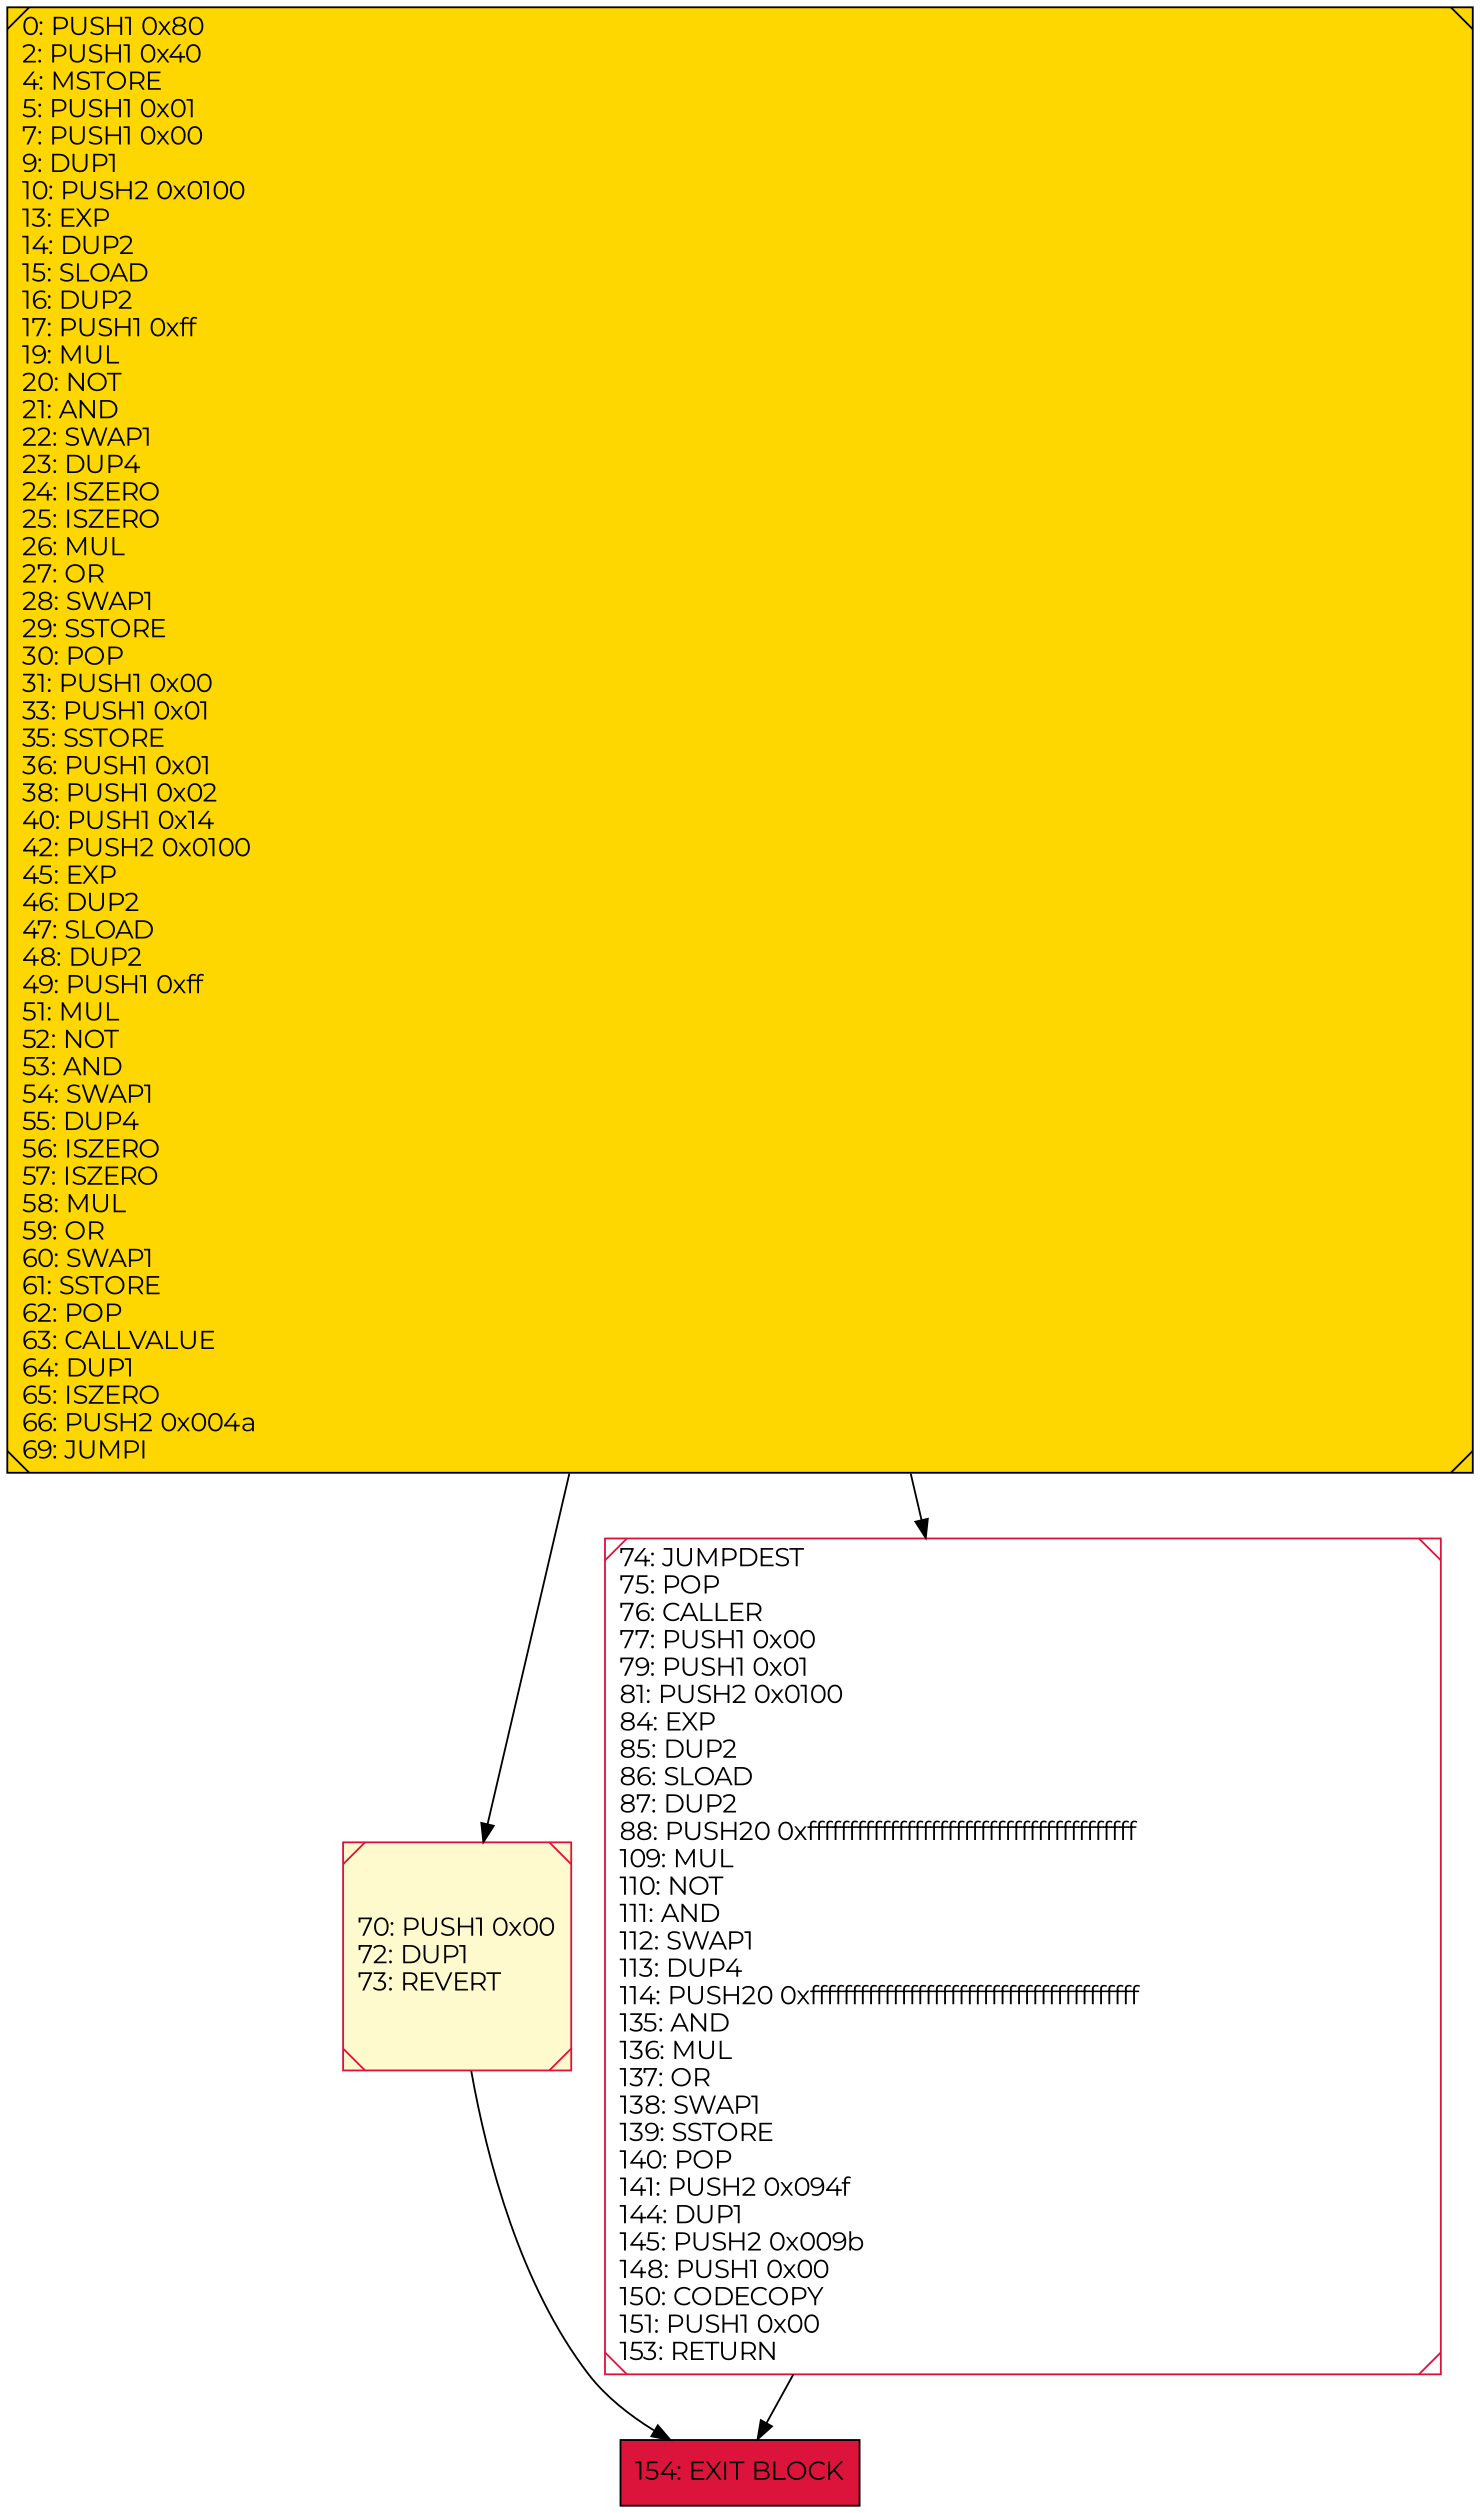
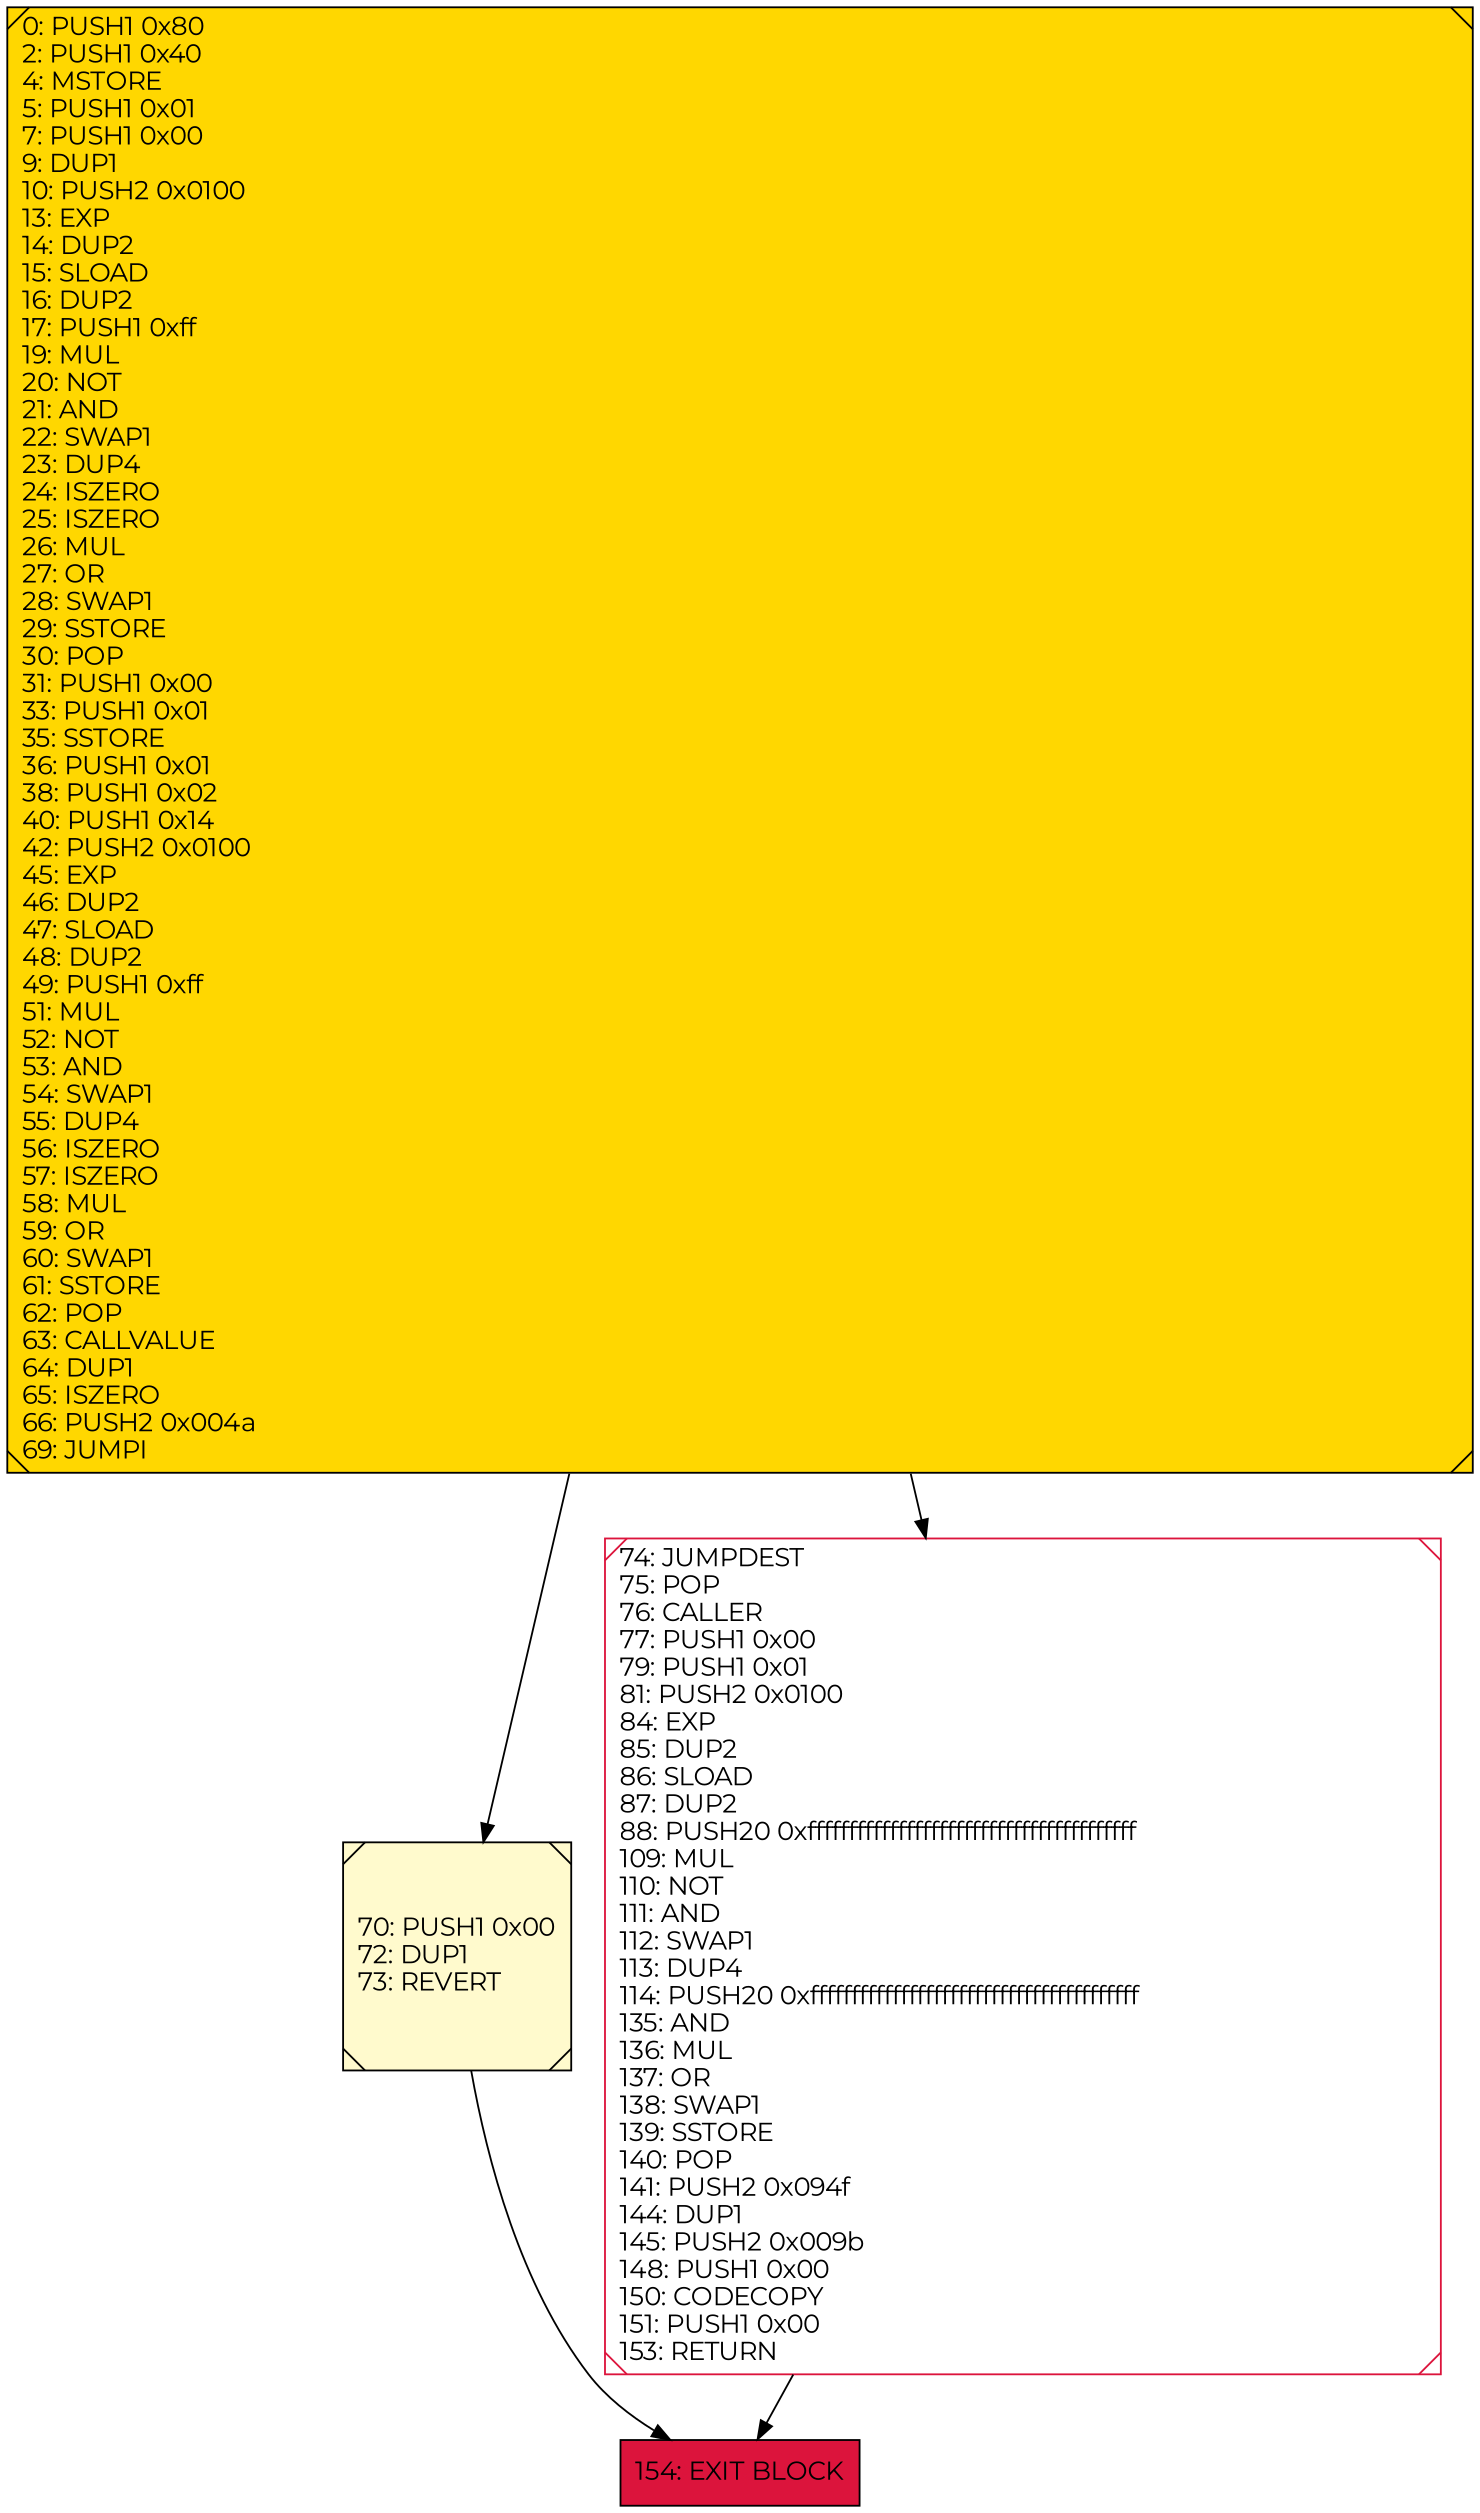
node "70: PUSH1 0x00 72: DUP1 73: REVERT": color crimson -> black
